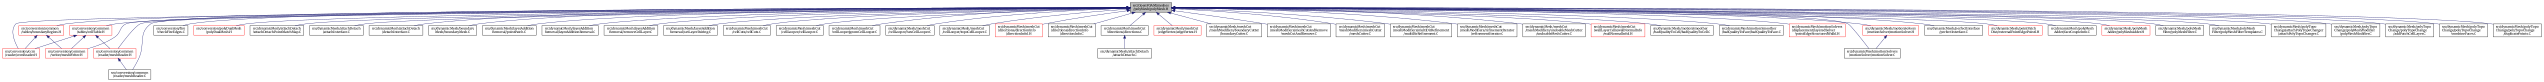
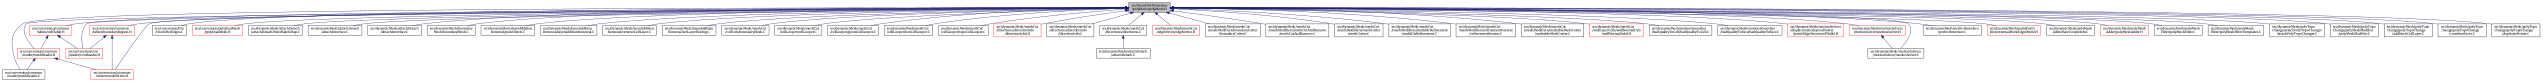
node "src/dynamicMesh/meshCut /cellCuts/cellCuts.C": label "src/dynamicMesh/meshCut /cellCuts/cellCuts.C" -> "src/dynamicMesh/meshCut /cellCuts/boundaryMesh.C"
edge "src/conversion/common /writer/meshWriter.H" -> "src/conversion/common /tables/cellTable.H": now "src/conversion/common /writer/meshWriter.H" -> "src/conversion/common /reader/meshReader.H"
